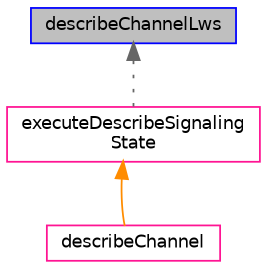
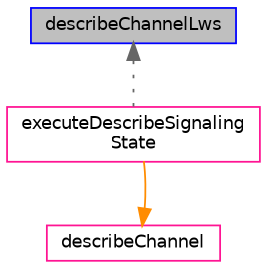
edge "describeChannel" -> "executeDescribeSignaling State": reversed
